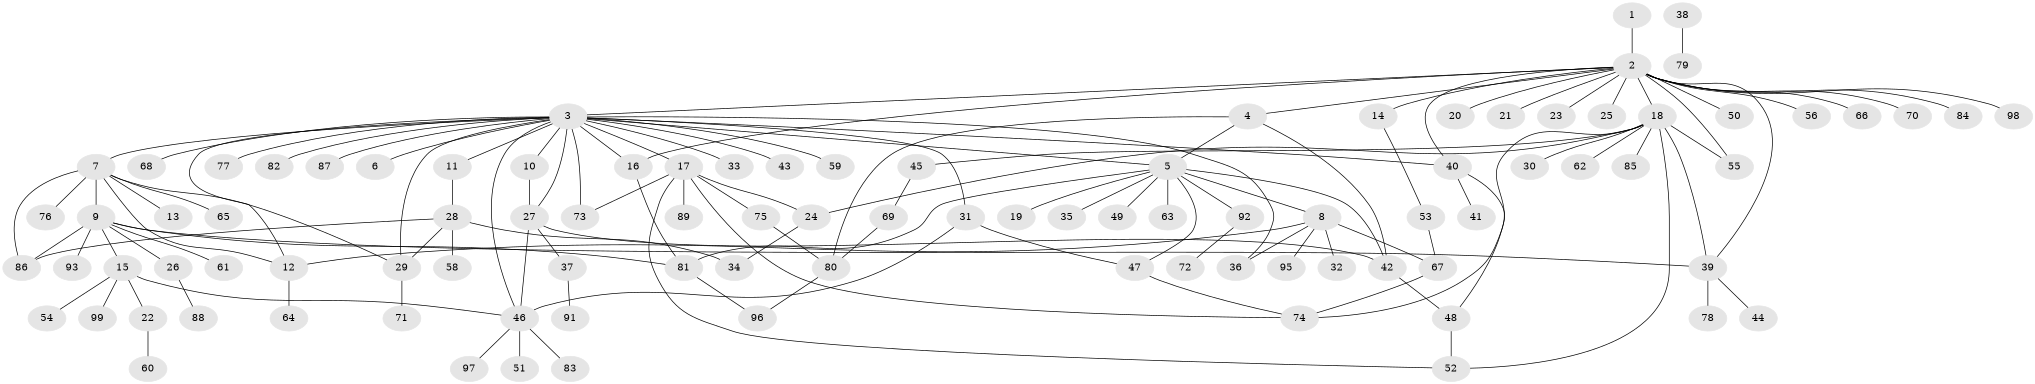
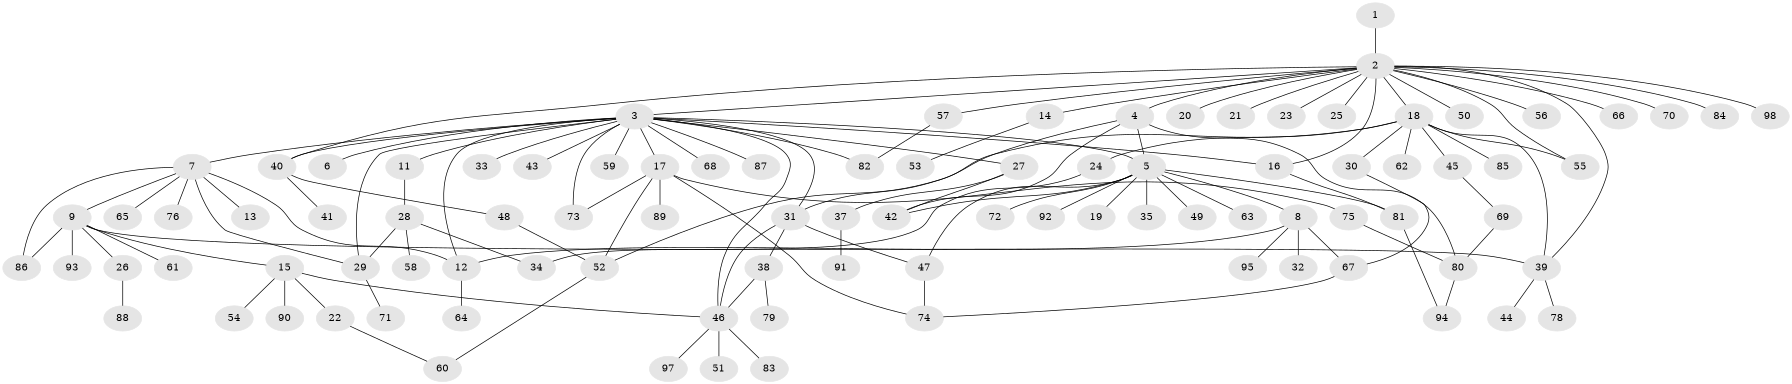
node "57": added
node "77": removed
node "10": removed
edge "4" -- "31": added
edge "17" -- "24": removed
edge "18" -- "74": removed
edge "28" -- "86": removed
edge "31" -- "38": added
edge "53" -- "67": now "30" -- "67"
edge "92" -- "72": now "5" -- "72"
edge "9" -- "81": removed
edge "27" -- "46": now "38" -- "46"
node "36": removed
edge "42" -- "48": removed
node "99": label "99" -> "90"
edge "52" -- "60": added
node "96": label "96" -> "94"
